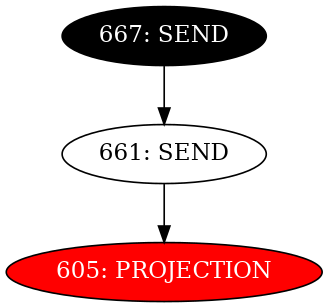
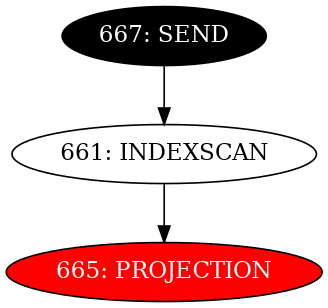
node "661: SEND": label "661: SEND" -> "661: INDEXSCAN"
node "605: PROJECTION": label "605: PROJECTION" -> "665: PROJECTION"
